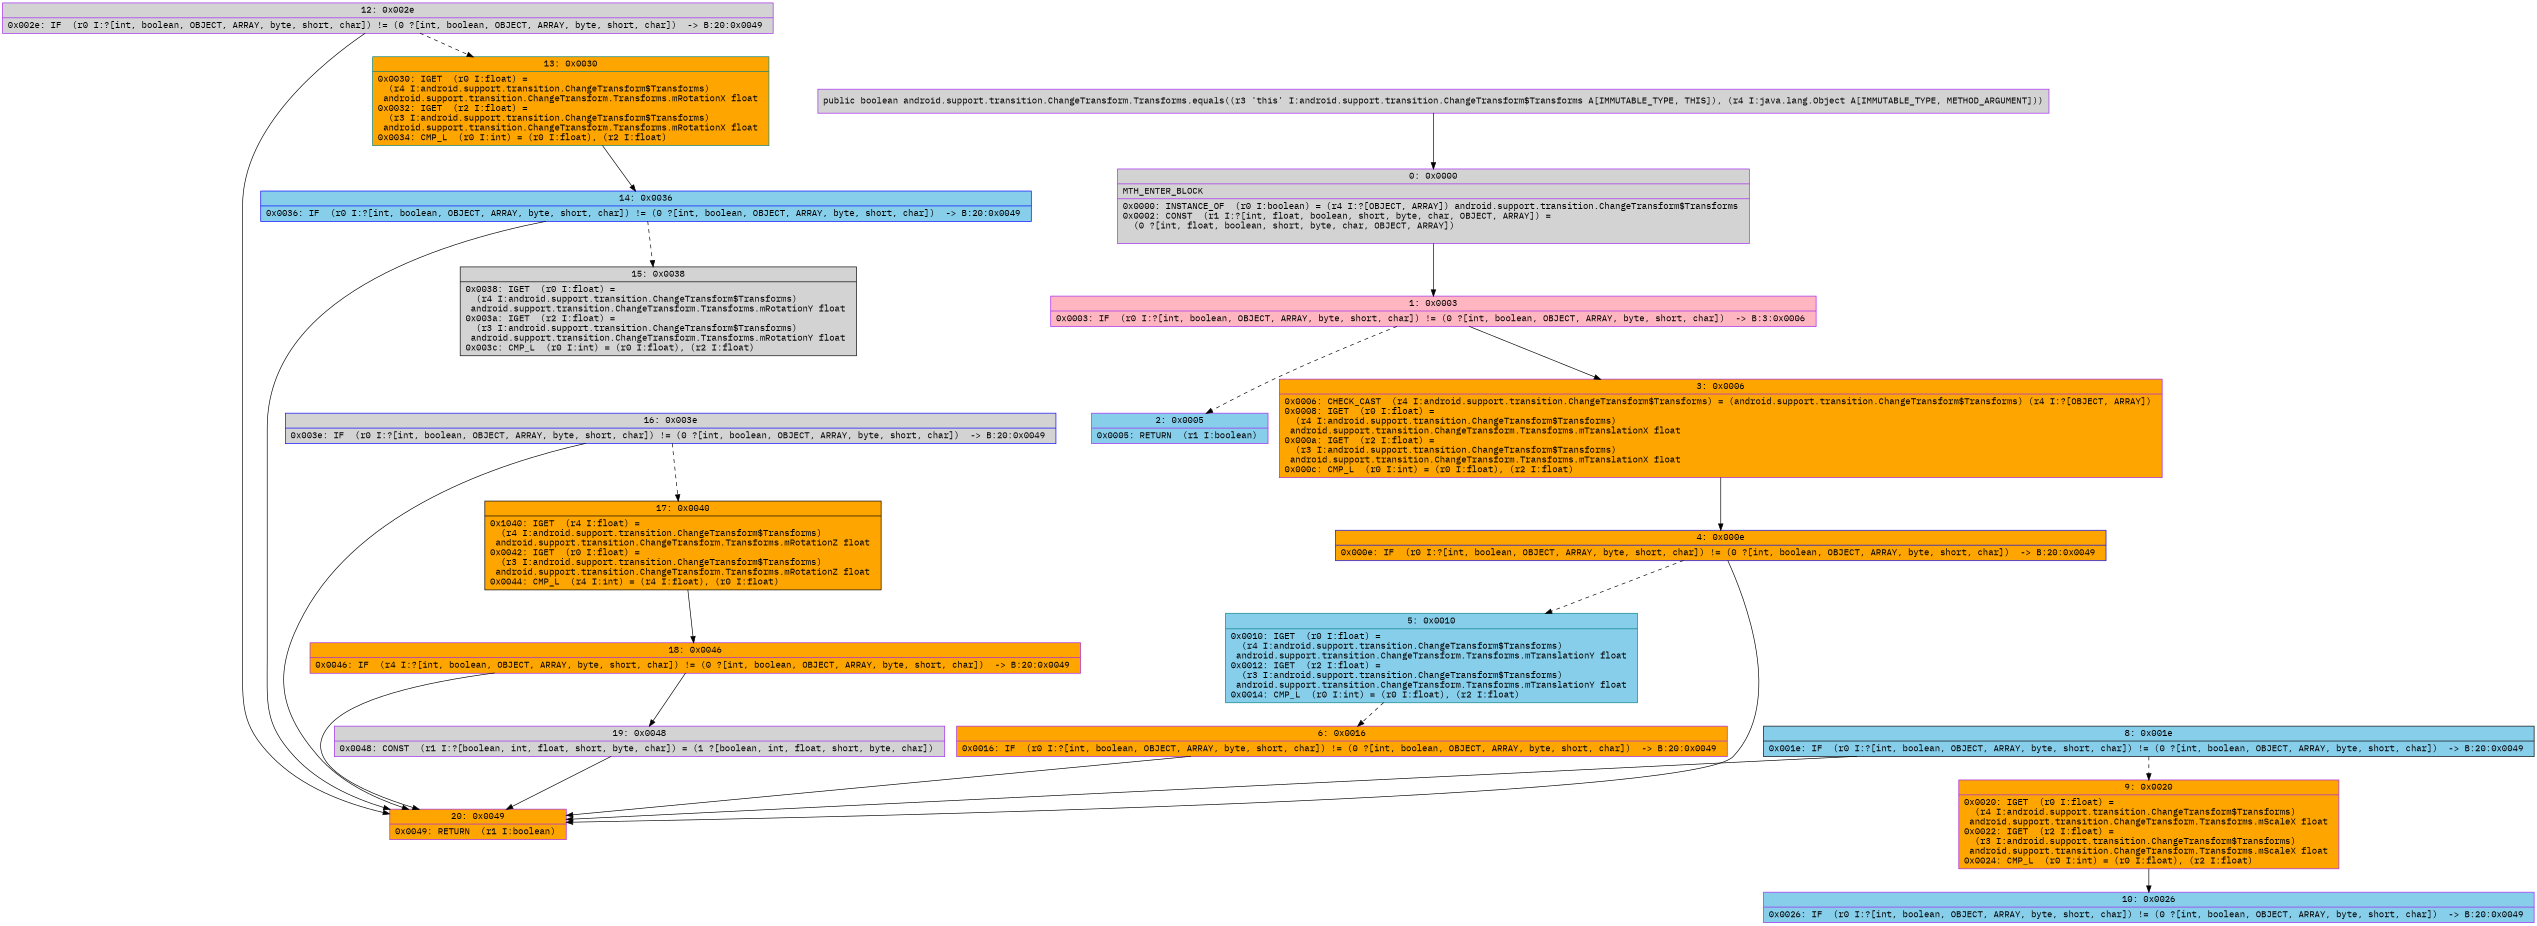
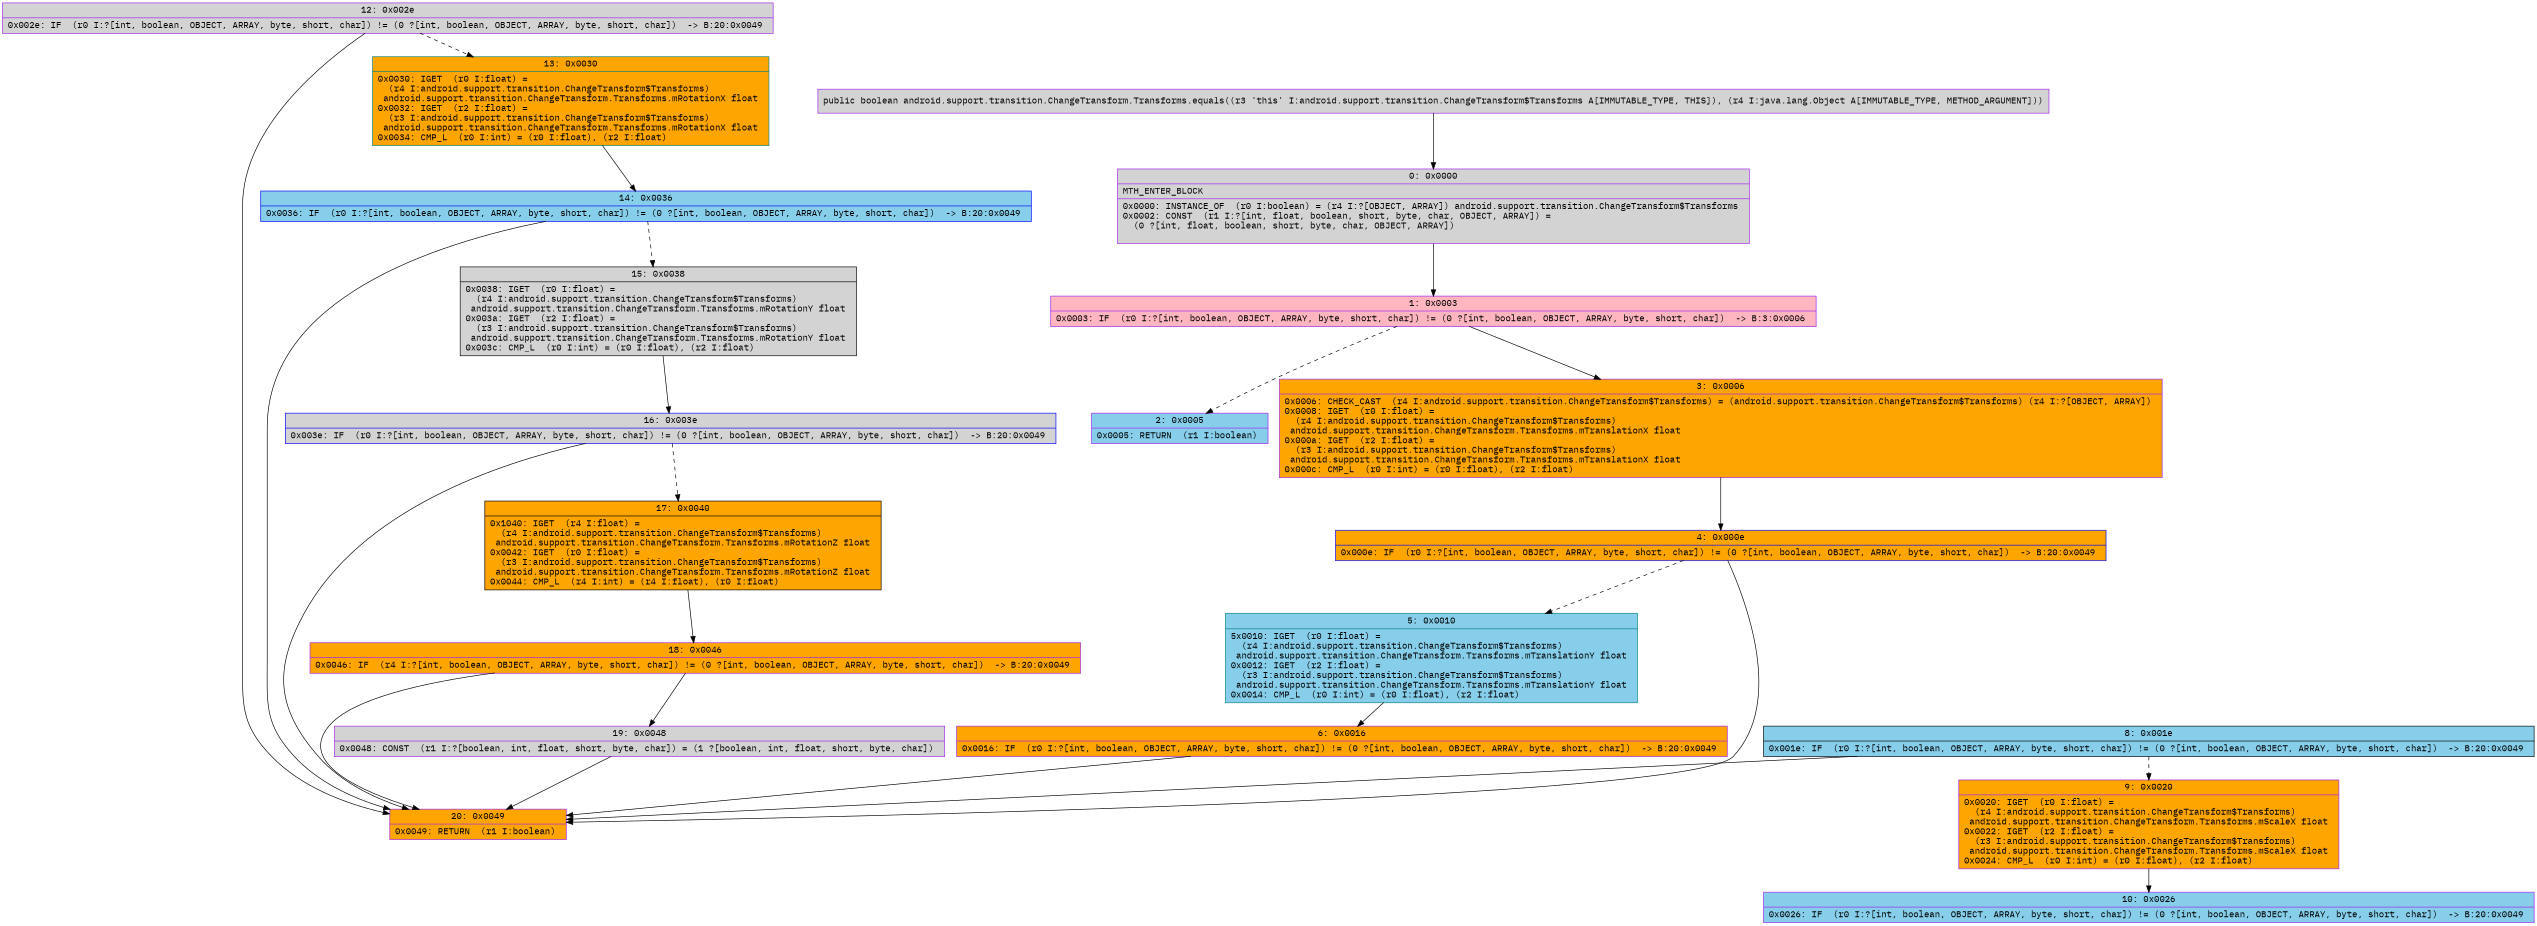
edge "15: 0x0038" -> "16: 0x003e": added
node "5: 0x0010": text "0x0010: IGET  (r0 I:float) =" -> "5x0010: IGET  (r0 I:float) ="
edge "5: 0x0010" -> "6: 0x0016": style dashed -> solid
